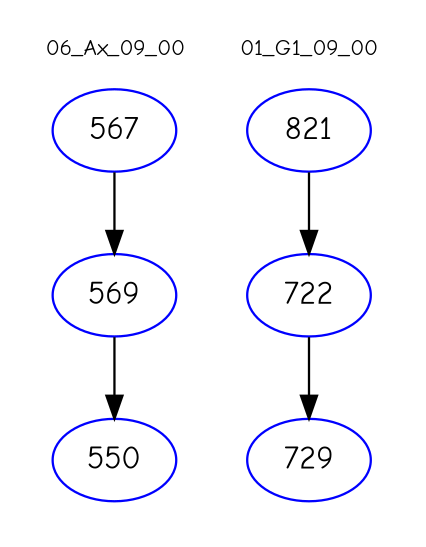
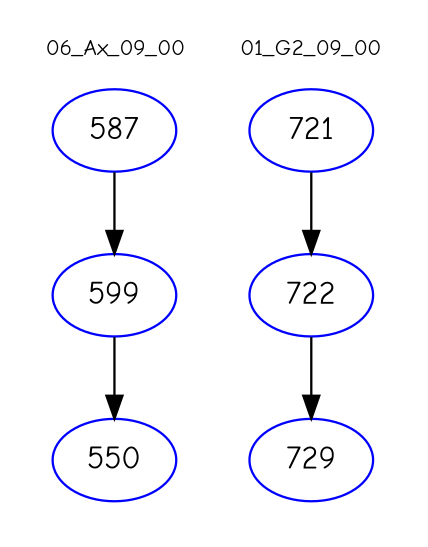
cluster "01_G1_09_00": label "01_G1_09_00" -> "01_G2_09_00"
node "567": label "567" -> "587"
node "821": label "821" -> "721"
node "569": label "569" -> "599"
